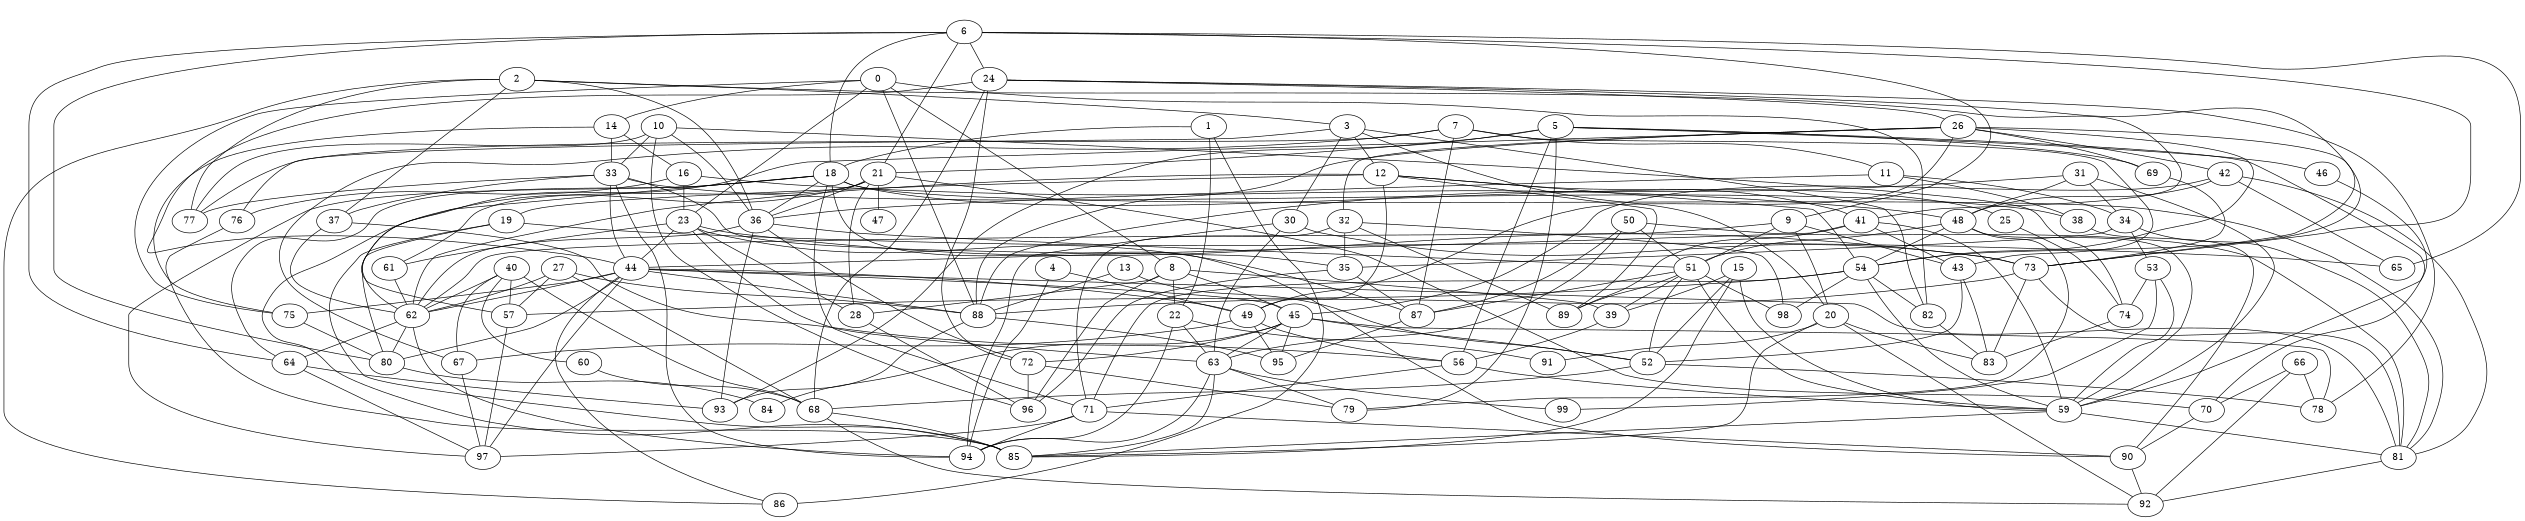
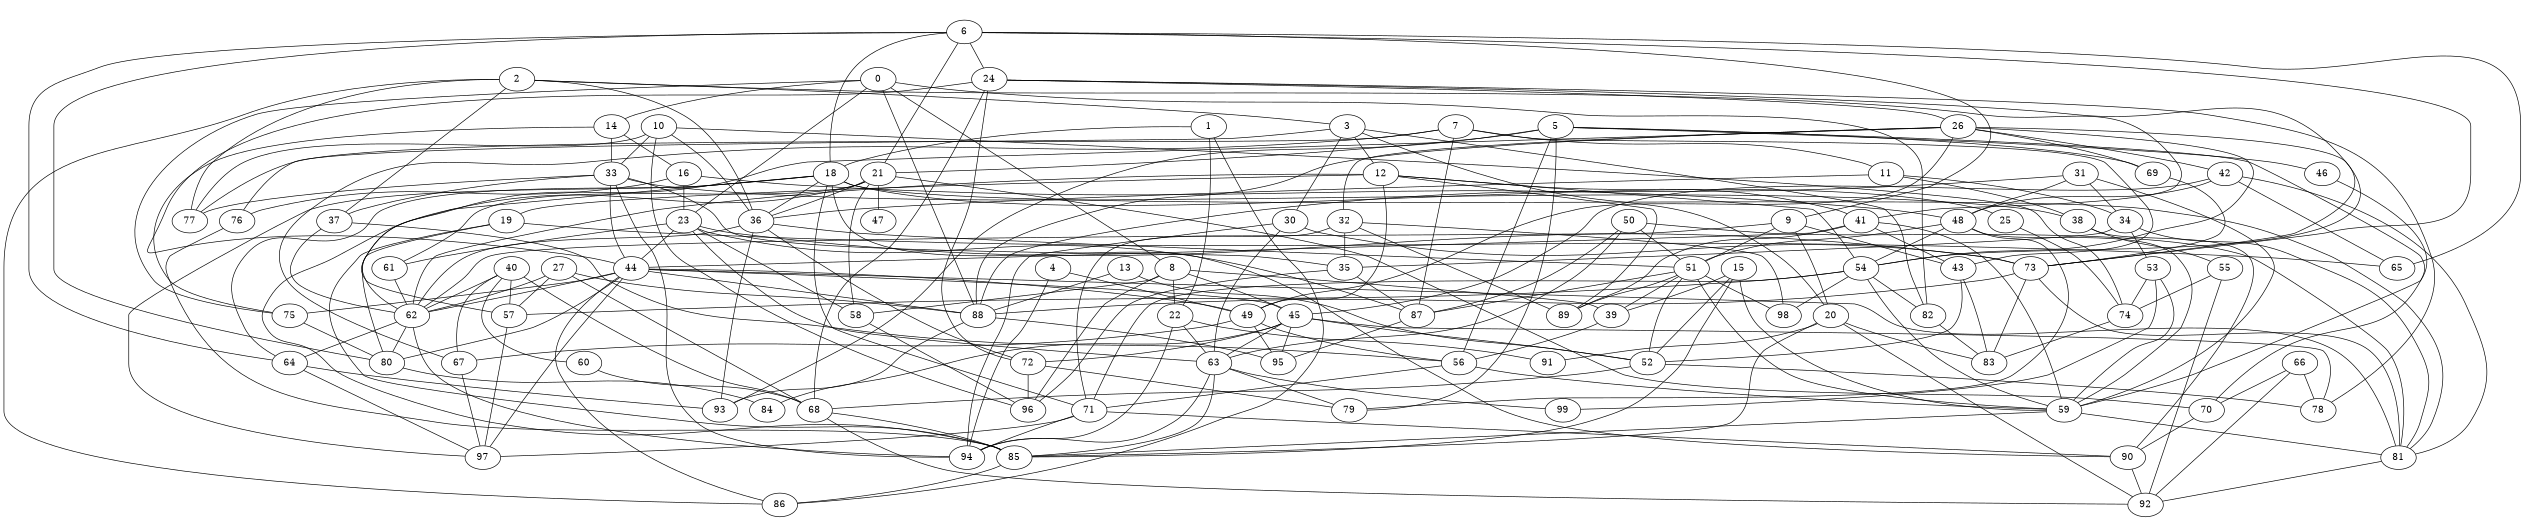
node "55": added
node "28": label "28" -> "58"
edge "85" -- "86": added
